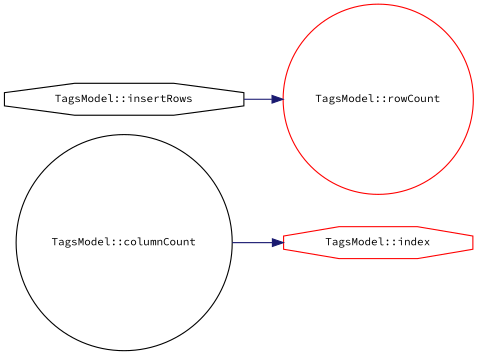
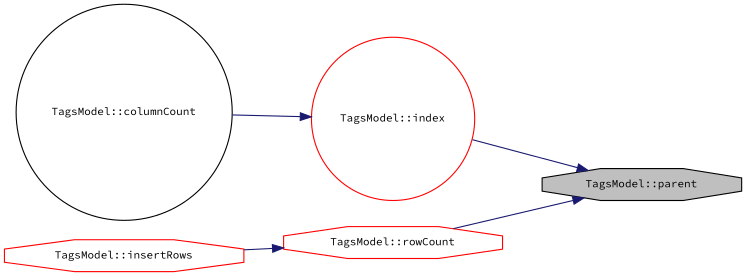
node "TagsModel::insertRows": color black -> red
node "TagsModel::rowCount": shape circle -> octagon
node "TagsModel::parent": added
node "TagsModel::index": shape octagon -> circle
